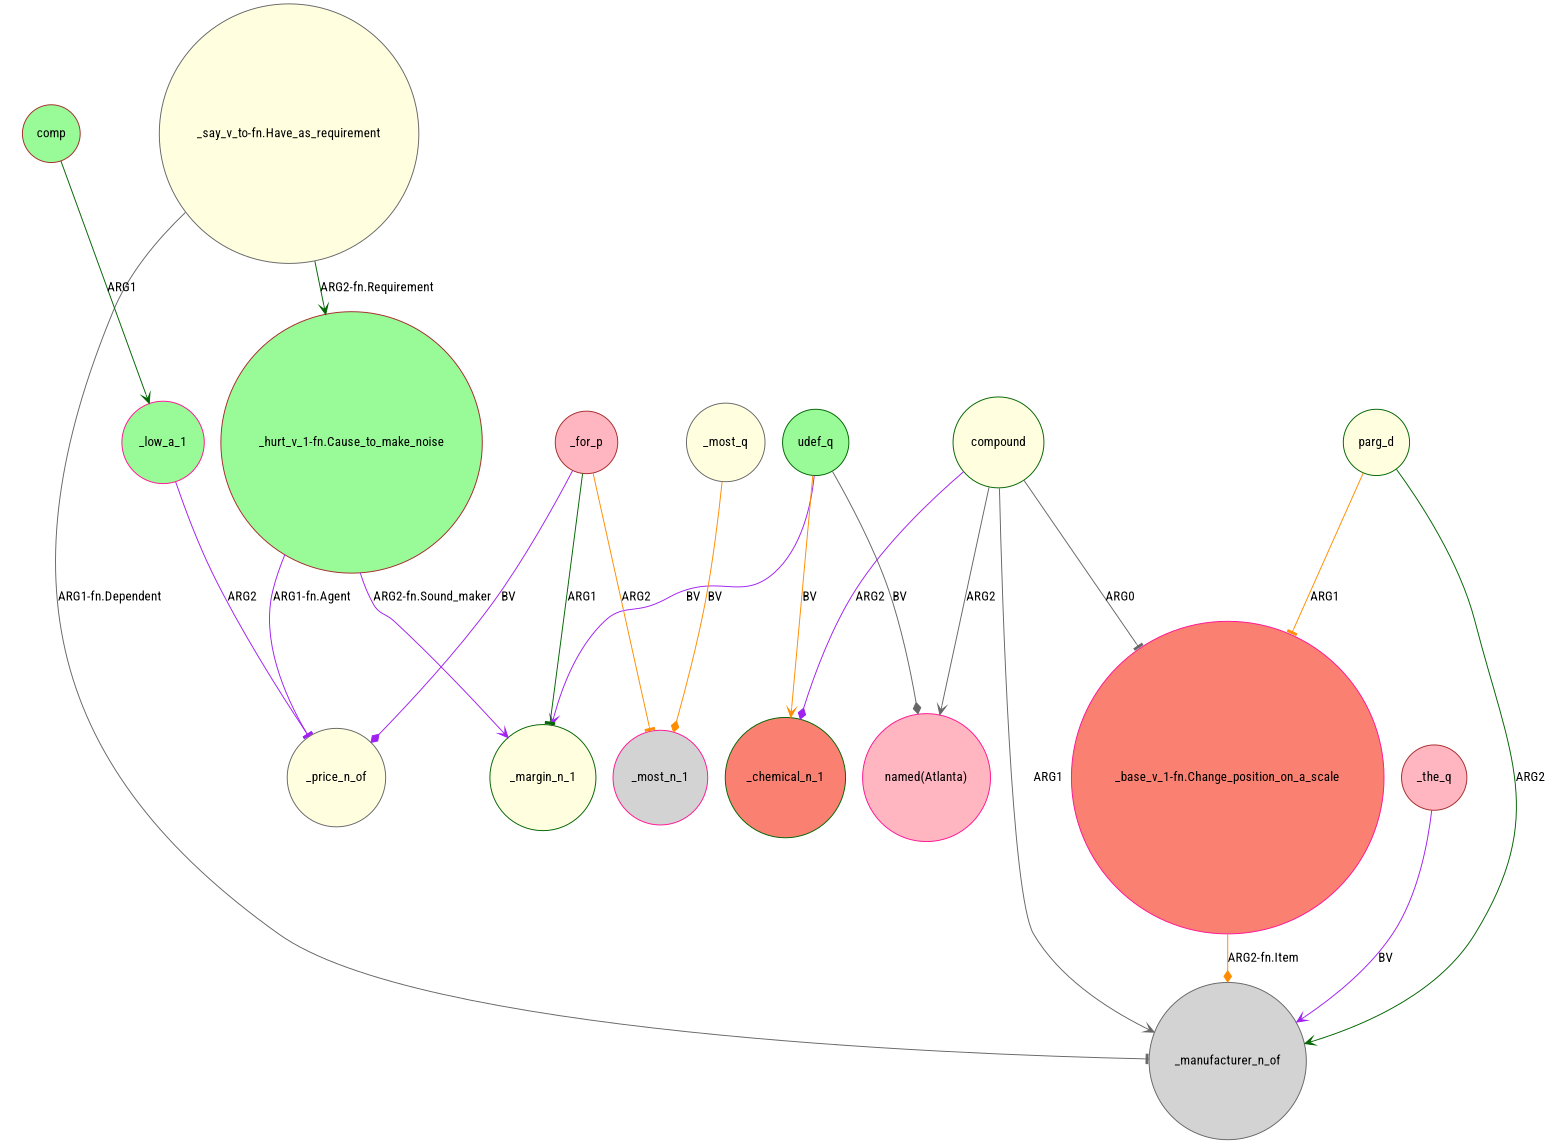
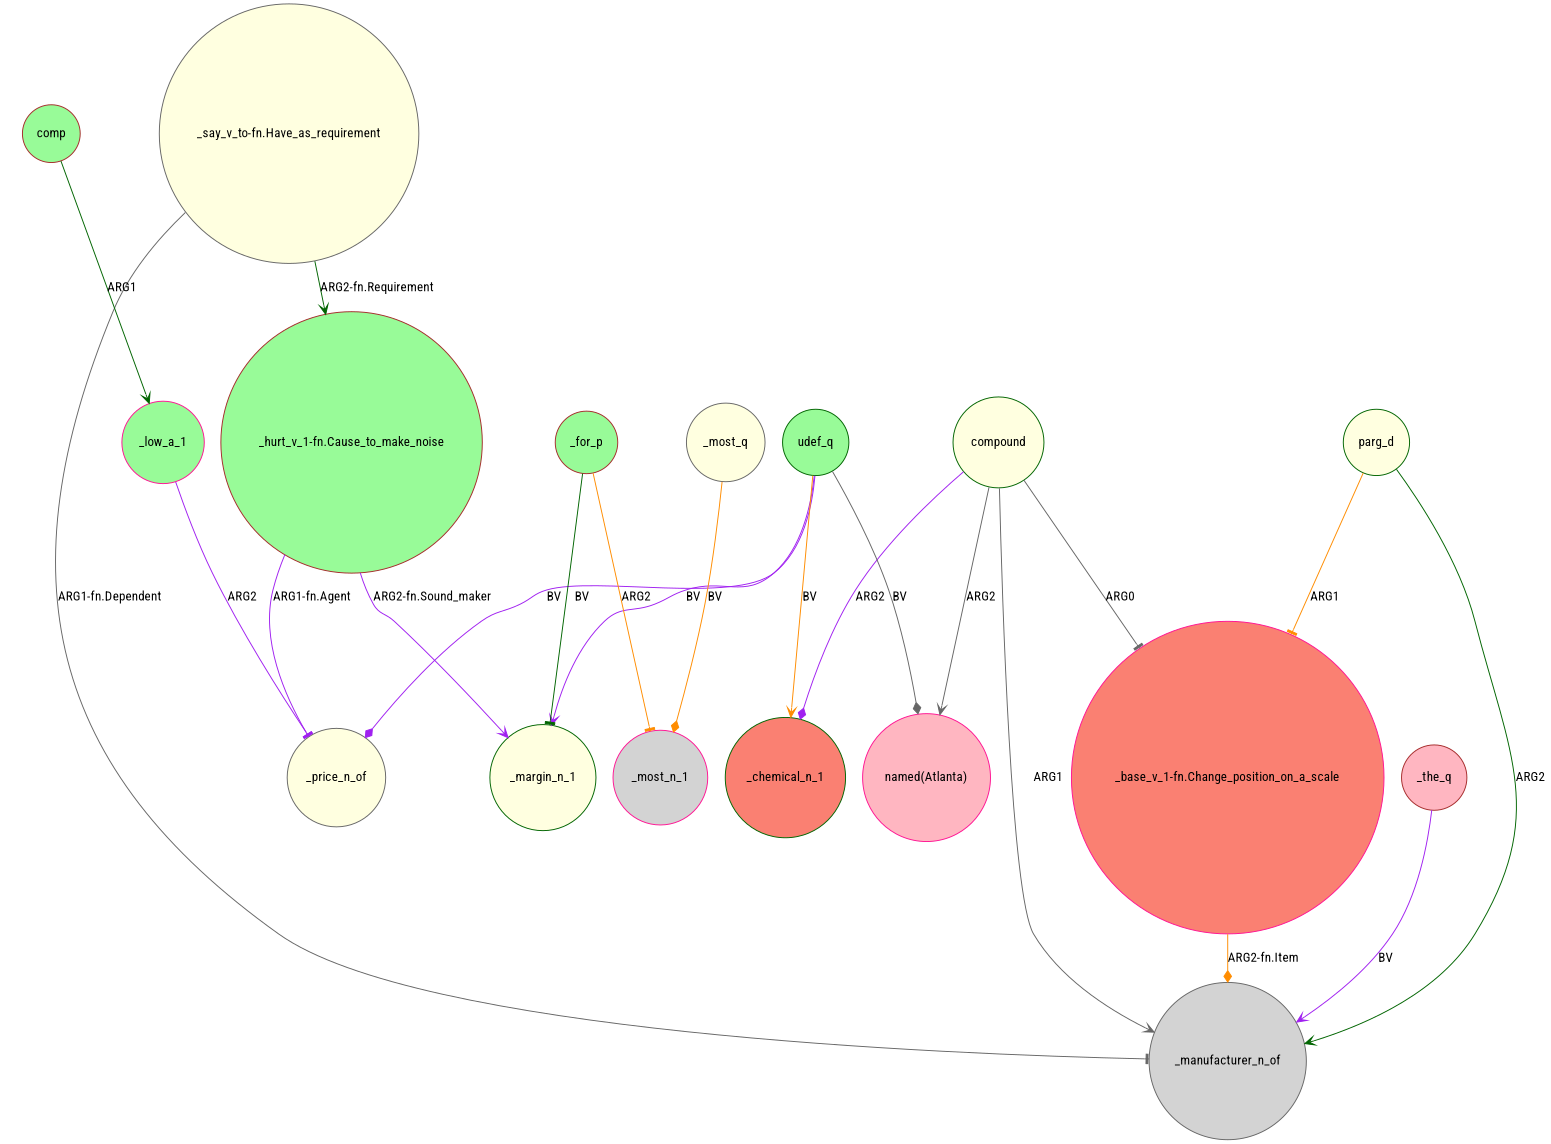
node "_for_p": fillcolor lightpink -> palegreen
edge "_for_p" -> "_margin_n_1": label "ARG1" -> "BV"
edge "_for_p" -> "_price_n_of": now "udef_q" -> "_price_n_of"
